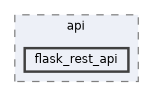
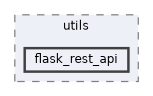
cluster "api": label "api" -> "utils"
